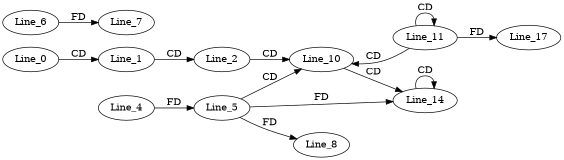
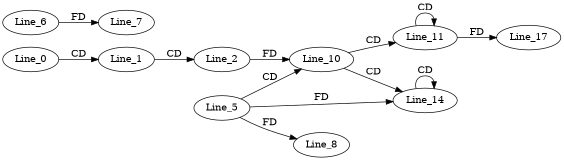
edge "Line_2" -> "Line_10": label "CD" -> "FD"
edge "Line_11" -> "Line_10": reversed
node "Line_4": removed
